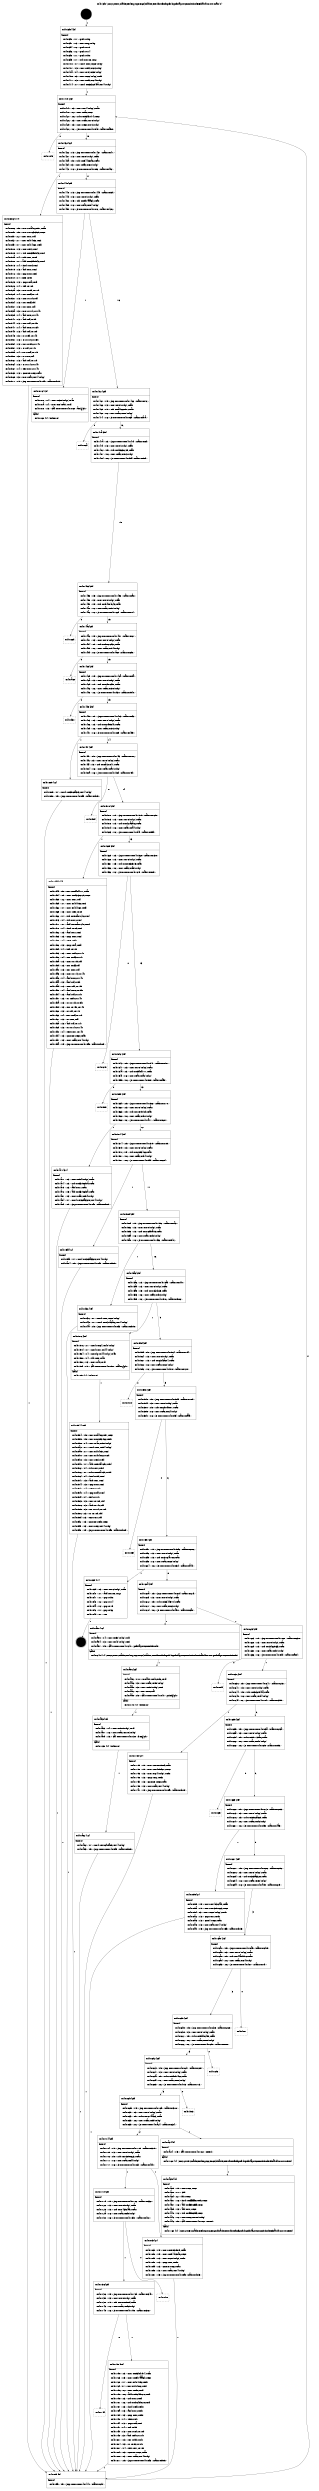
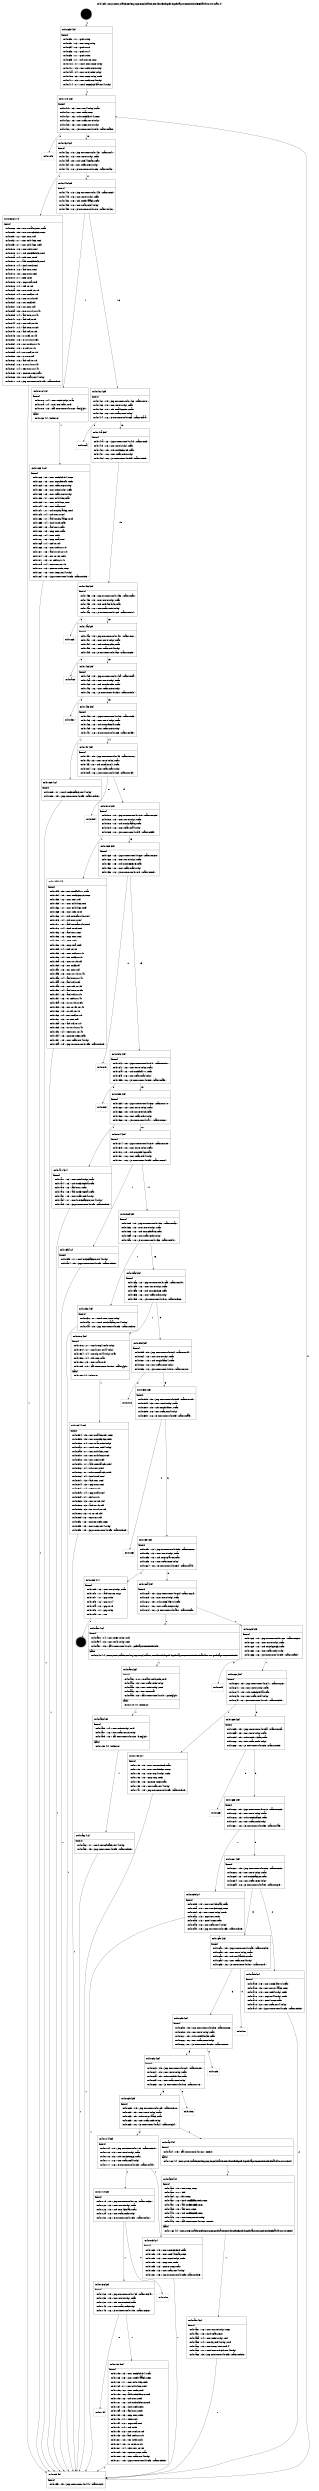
node "0x401823 [102]": added
node "0x401a09 [27]": added
node "0x401a51 [32]": added
